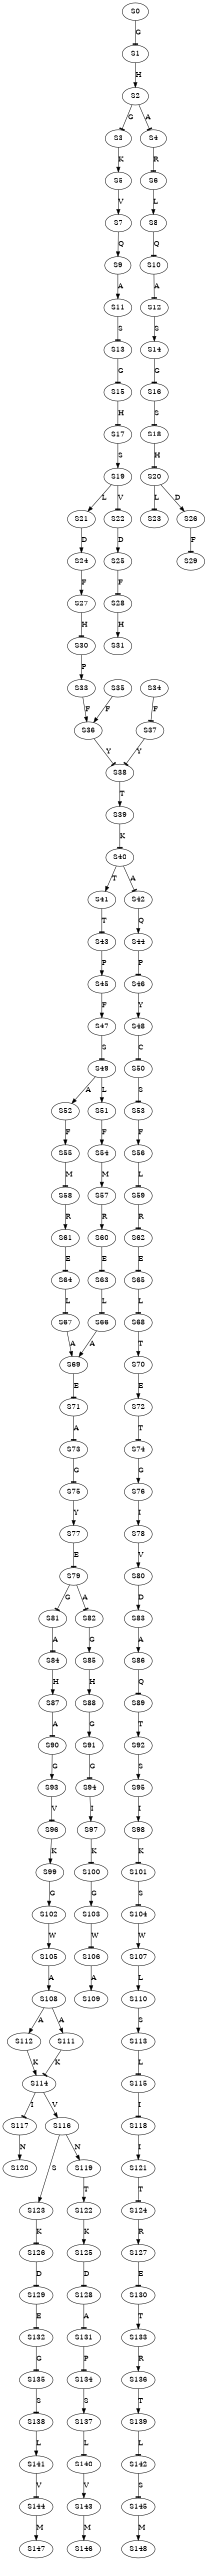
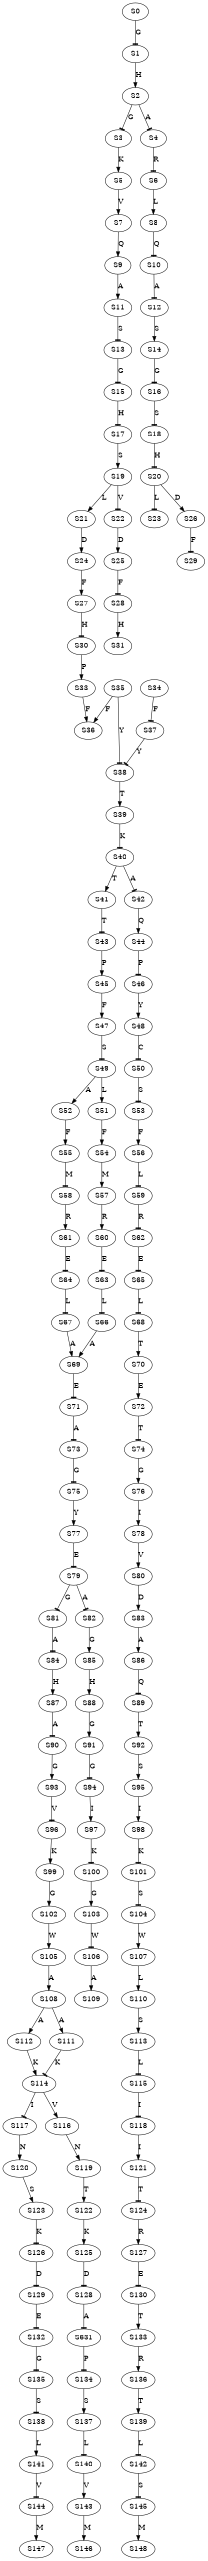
edge "S36" -> "S38": now "S35" -> "S38"
edge "S116" -> "S123": now "S120" -> "S123"
node "S131": label "S131" -> "S631"
